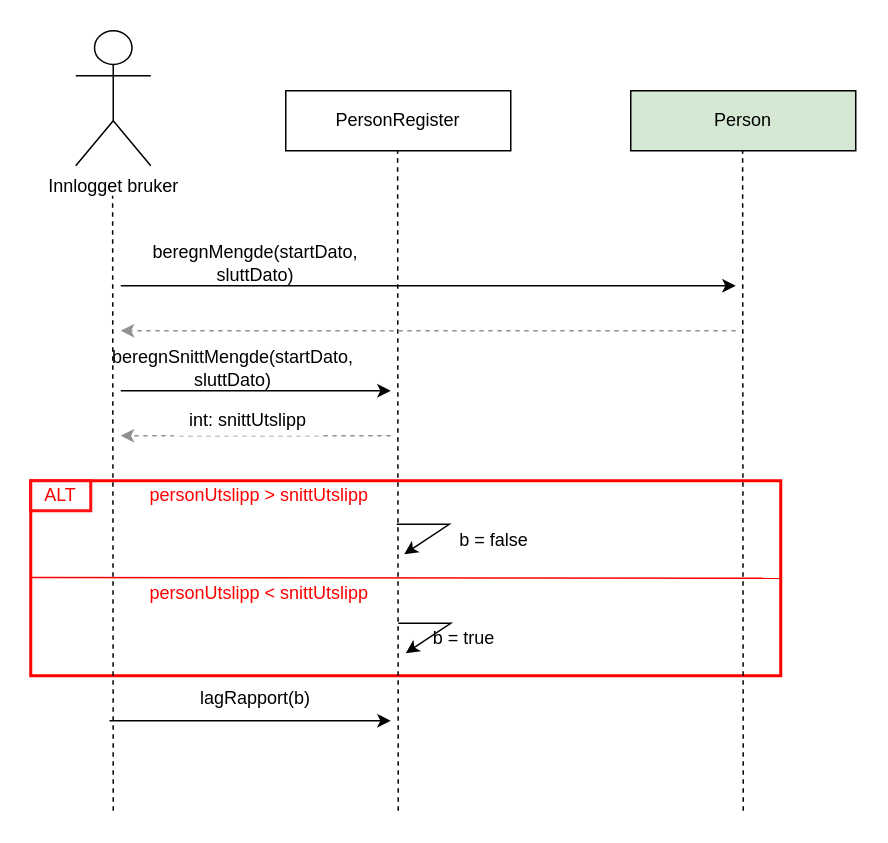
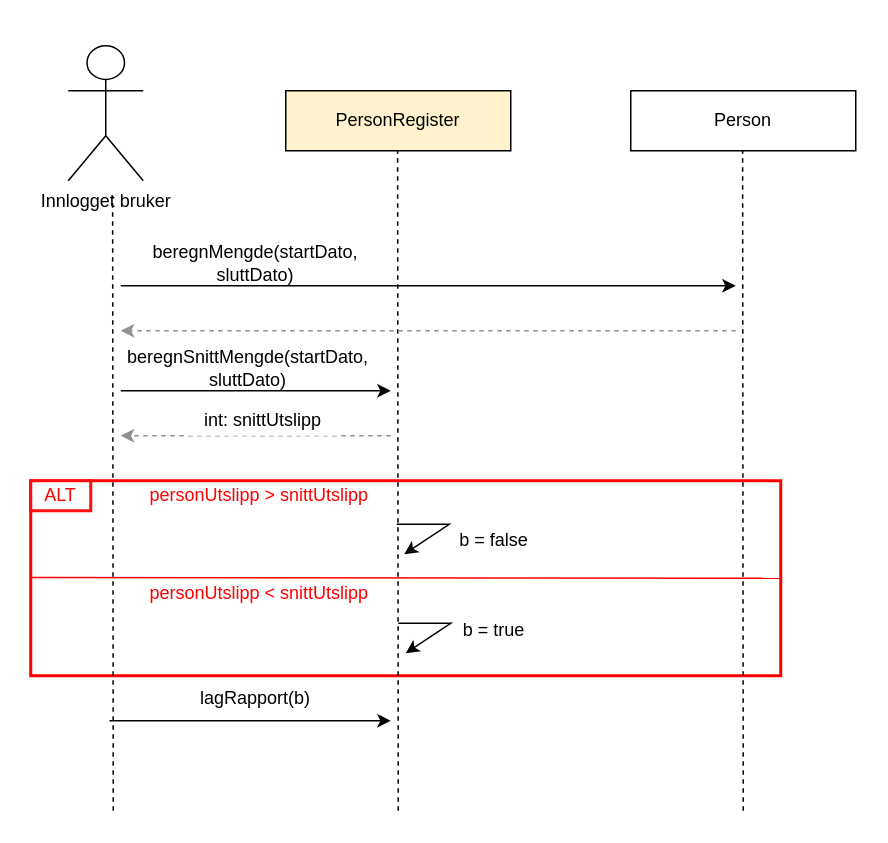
node "Innlogget bruker": moved (113, 98) -> (106, 113)
node "PersonRegister": fillcolor #ffffff -> #fff2cc
node "Person": fillcolor #d5e8d4 -> #ffffff
node "beregnSnittMengde(startDato, sluttDato)": moved (233, 368) -> (248, 368)
node "int: snittUtslipp": moved (248, 421) -> (263, 421)
node "b = true": moved (464, 638) -> (494, 631)
